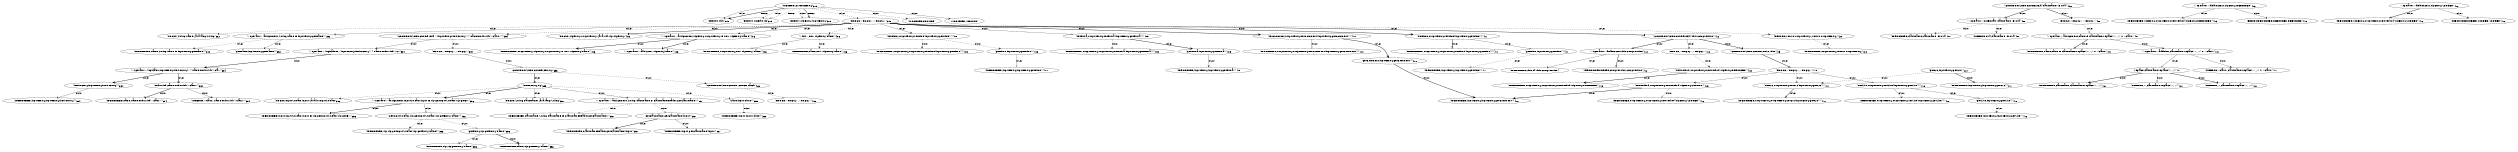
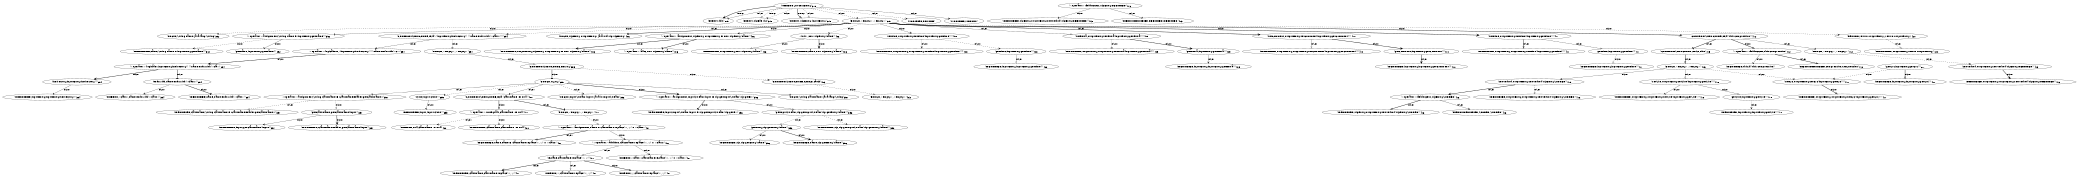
edge "(<init>,new ZipEntry(name))" -> "(IDENTIFIER,name,new ZipEntry(name))": style dashed -> bold
edge "(replace,className.replace('.', '/'))" -> "(LITERAL,'/',className.replace('.', '/'))": arrowhead tee -> onormal
edge "(BLOCK,try,try)" -> "(CONTROL_STRUCTURE,IF,if (className != null))": added, label "AST:"
edge "(setMethod,outputEntry.setMethod(ZipEntry.STORED))" -> "(IDENTIFIER,inputEntry,inputEntry.getComment())": now "(setMethod,outputEntry.setMethod(ZipEntry.STORED))" -> "(<operator>.fieldAccess,ZipEntry.STORED)"
